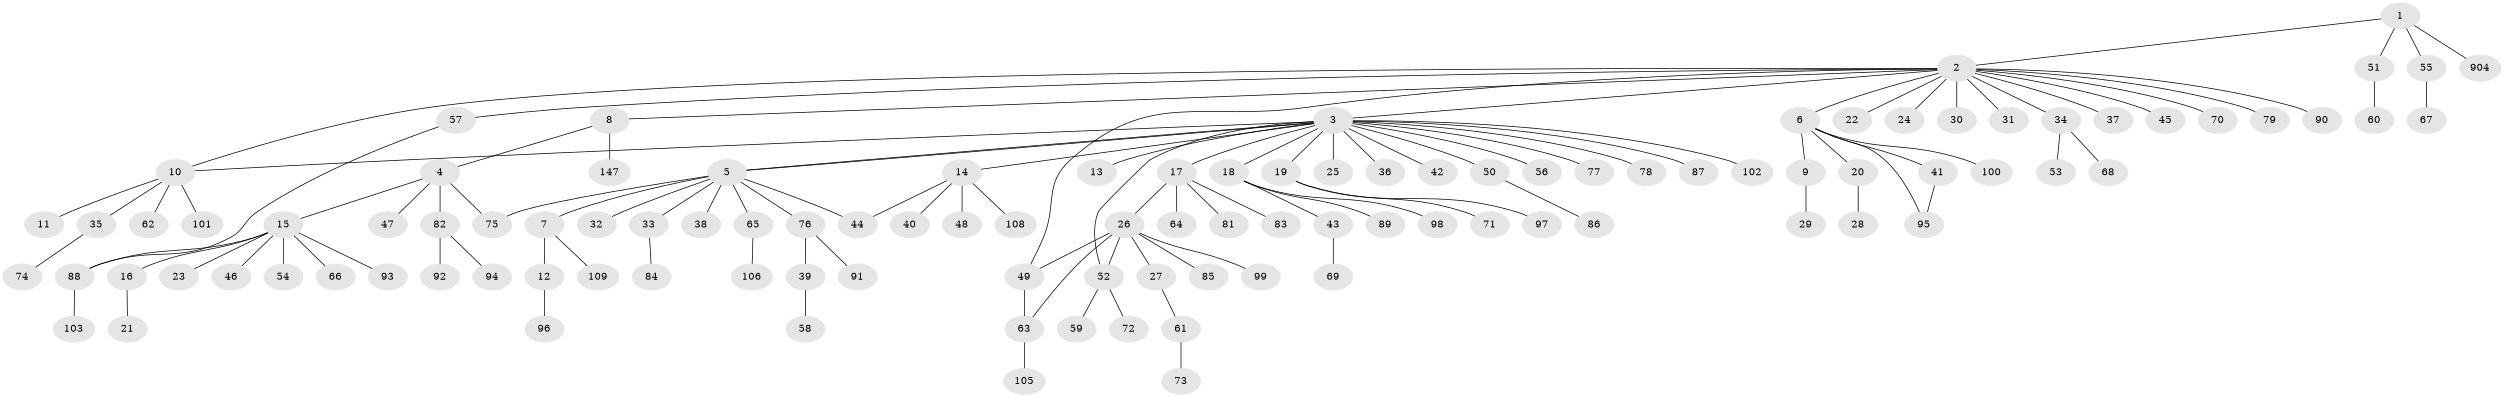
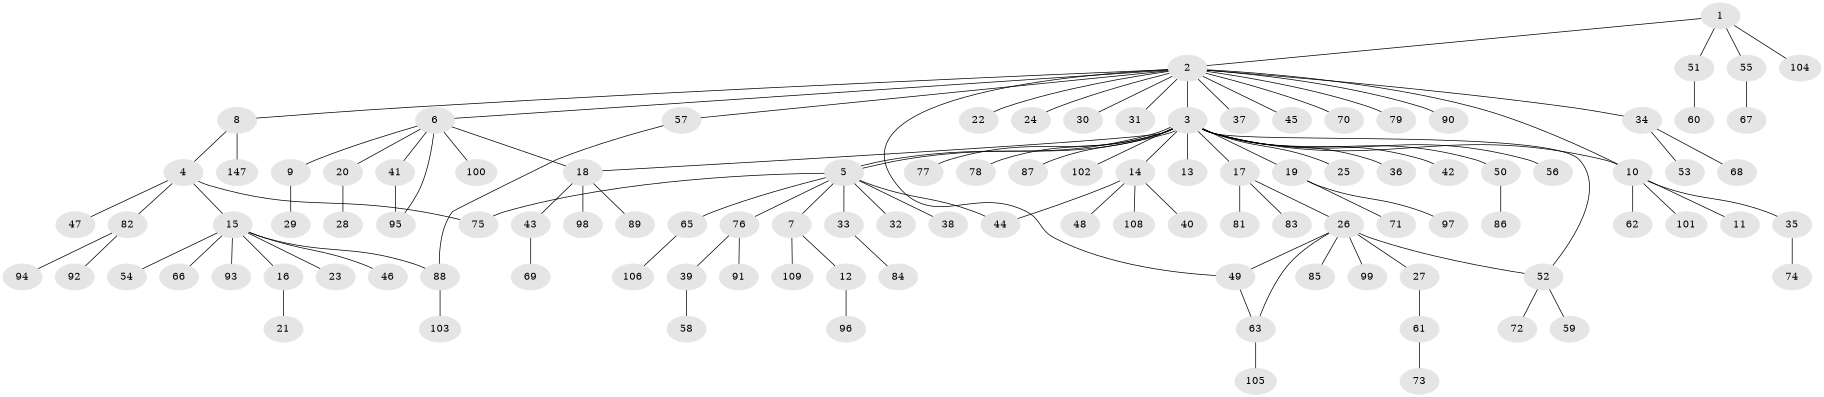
node "904": label "904" -> "104"
edge "6" -- "18": added
node "64": removed
